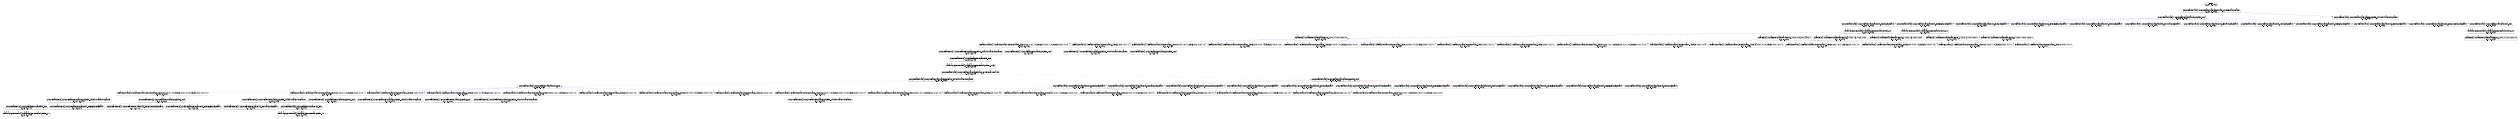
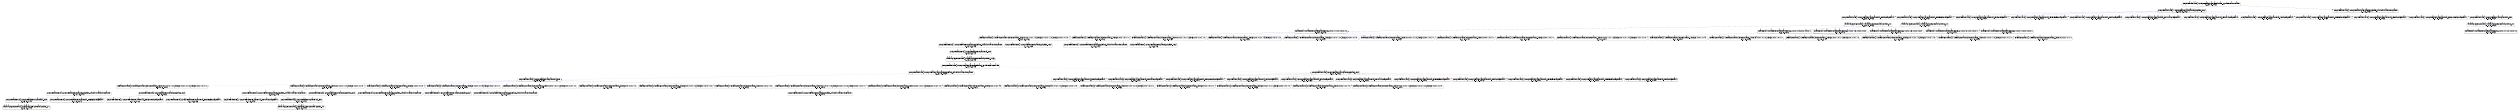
node "ROOT N=300, Q=0.932": removed
